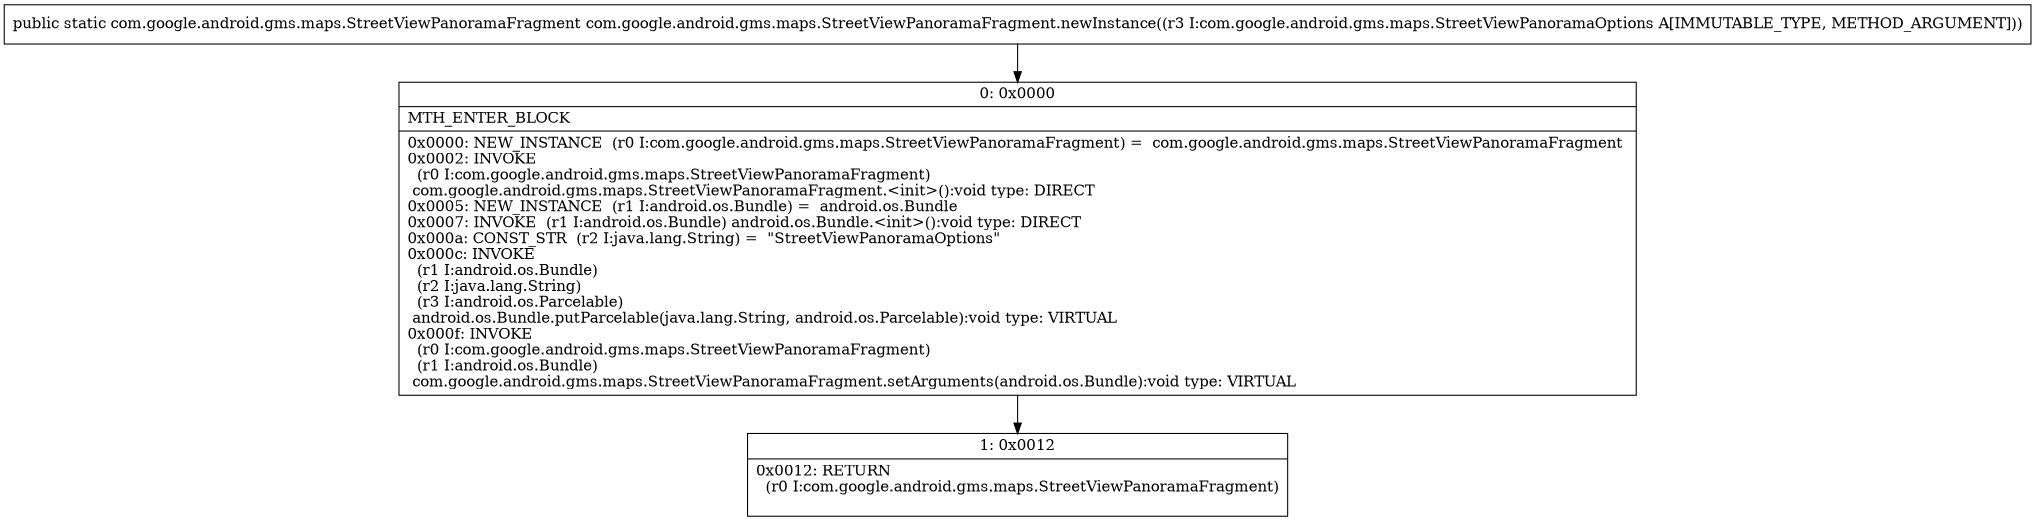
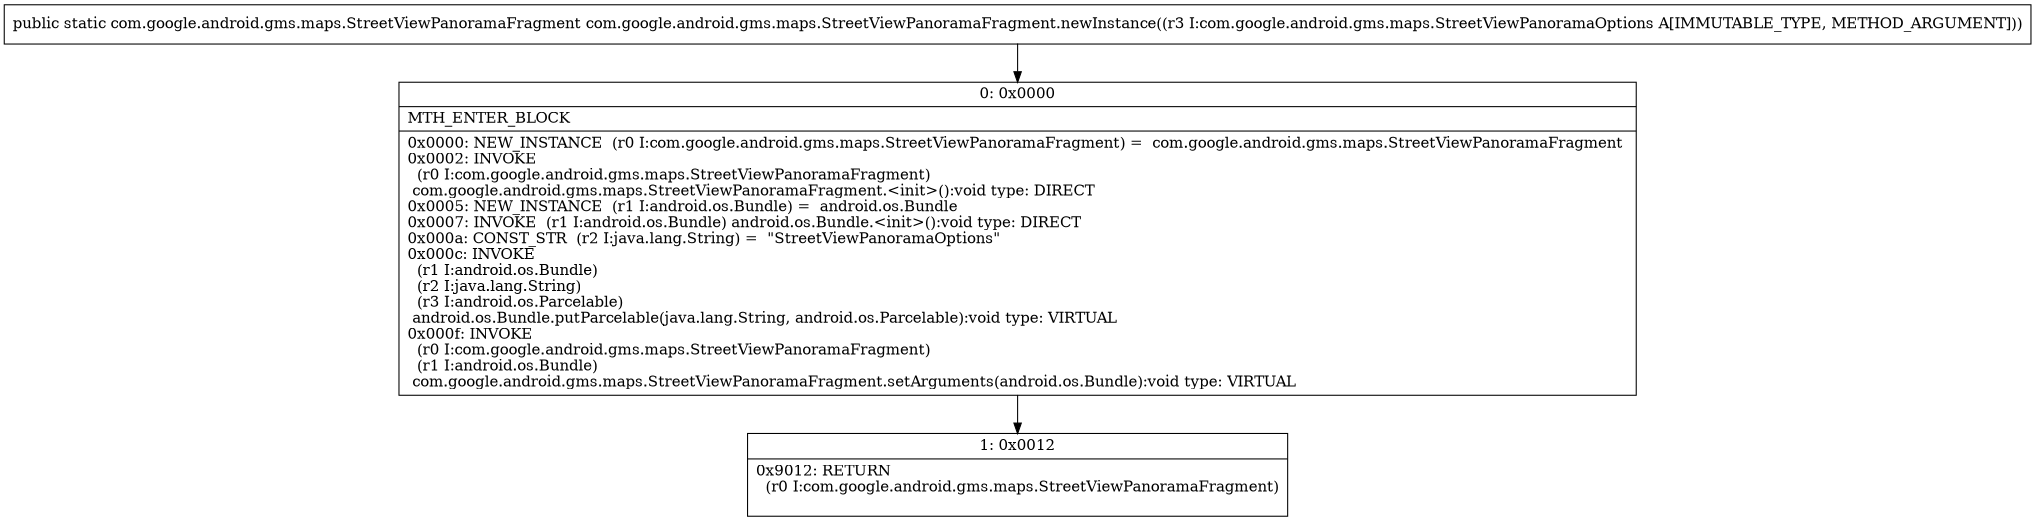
node "1: 0x0012": text "0x0012: RETURN" -> "0x9012: RETURN"
